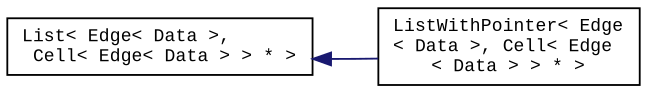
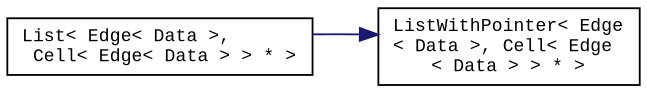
edge "ListWithPointer< Edge < Data >, Cell< Edge < Data > > * >" -> "List< Edge< Data >, Cell< Edge< Data > > * >": reversed
